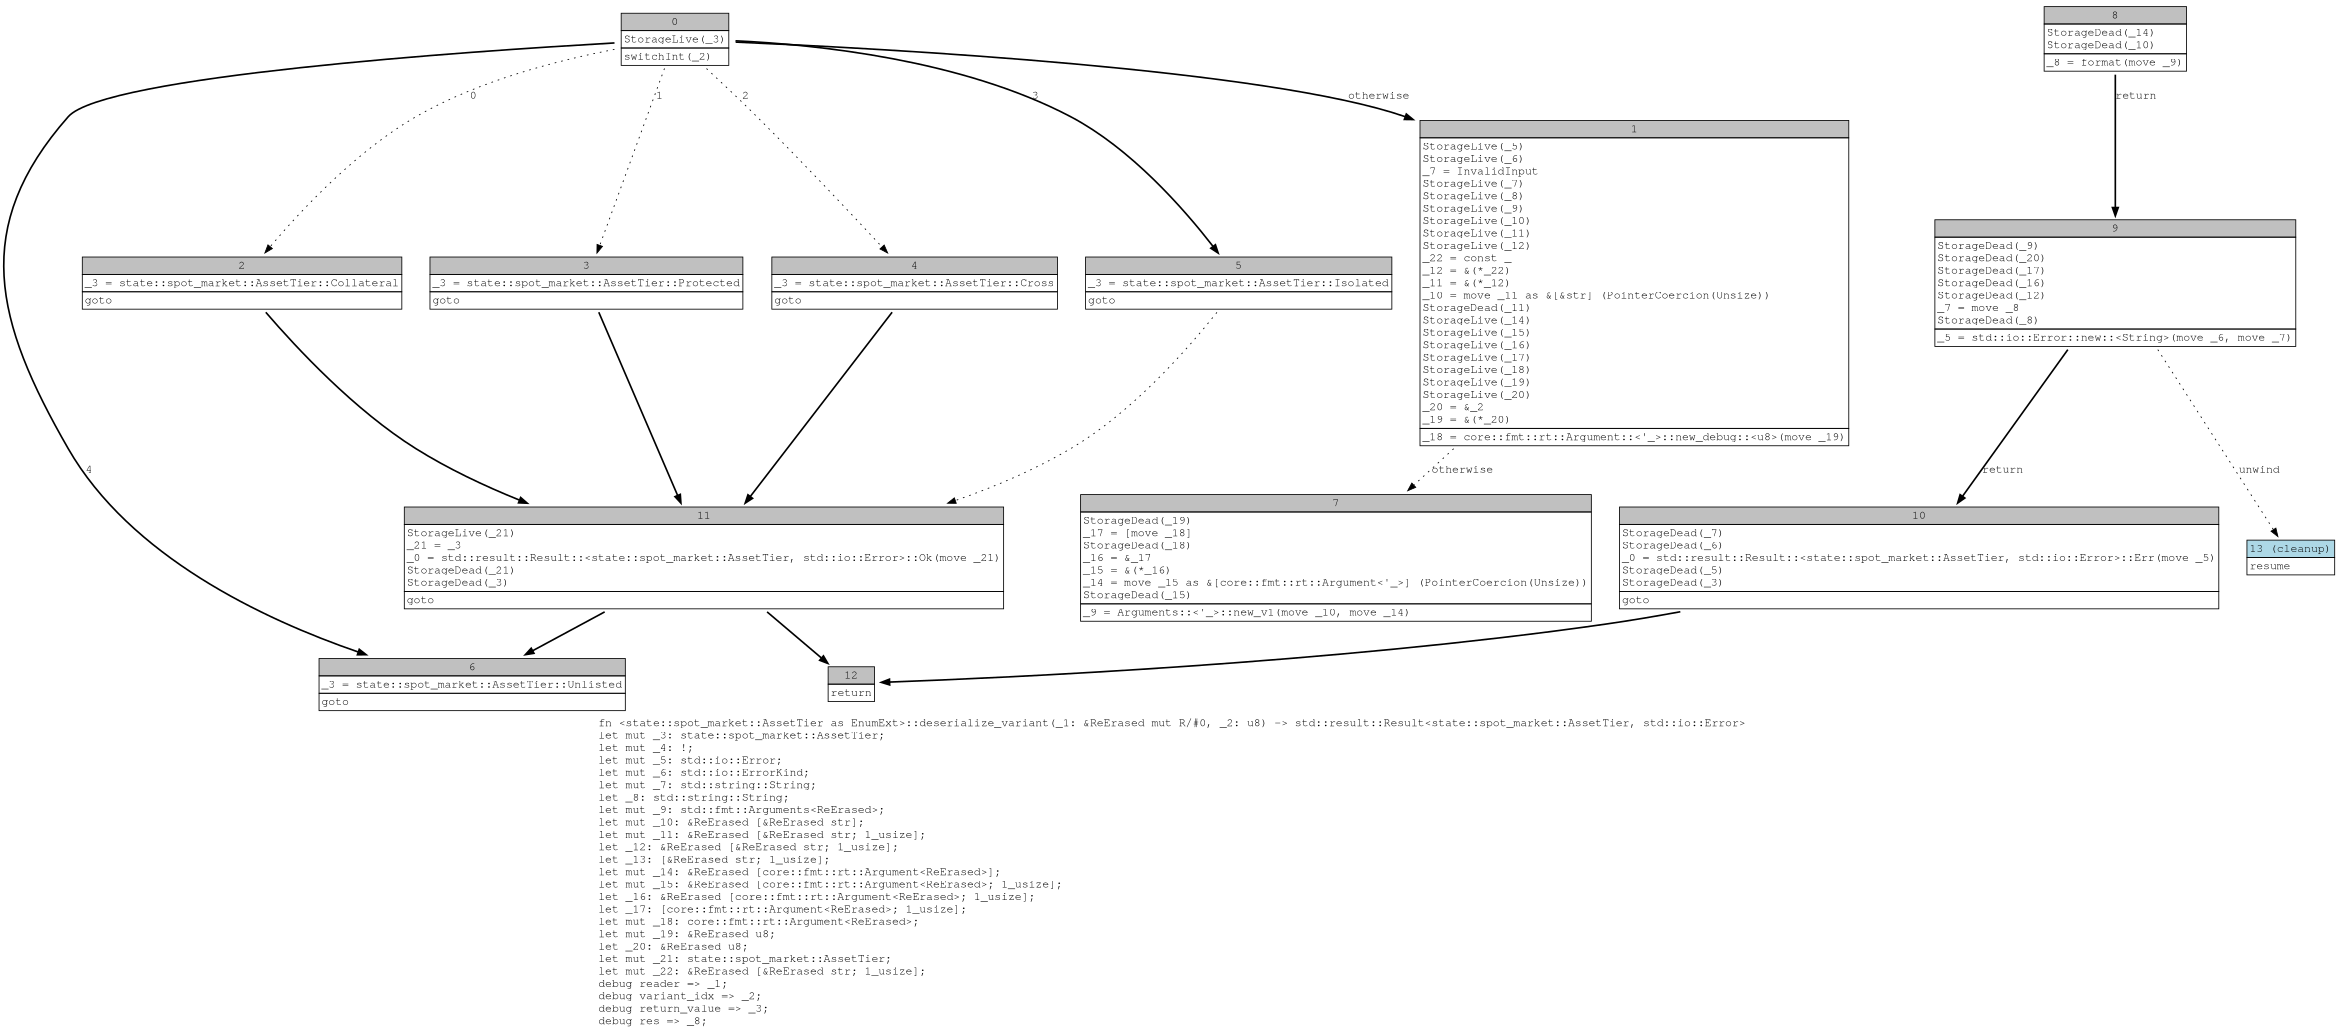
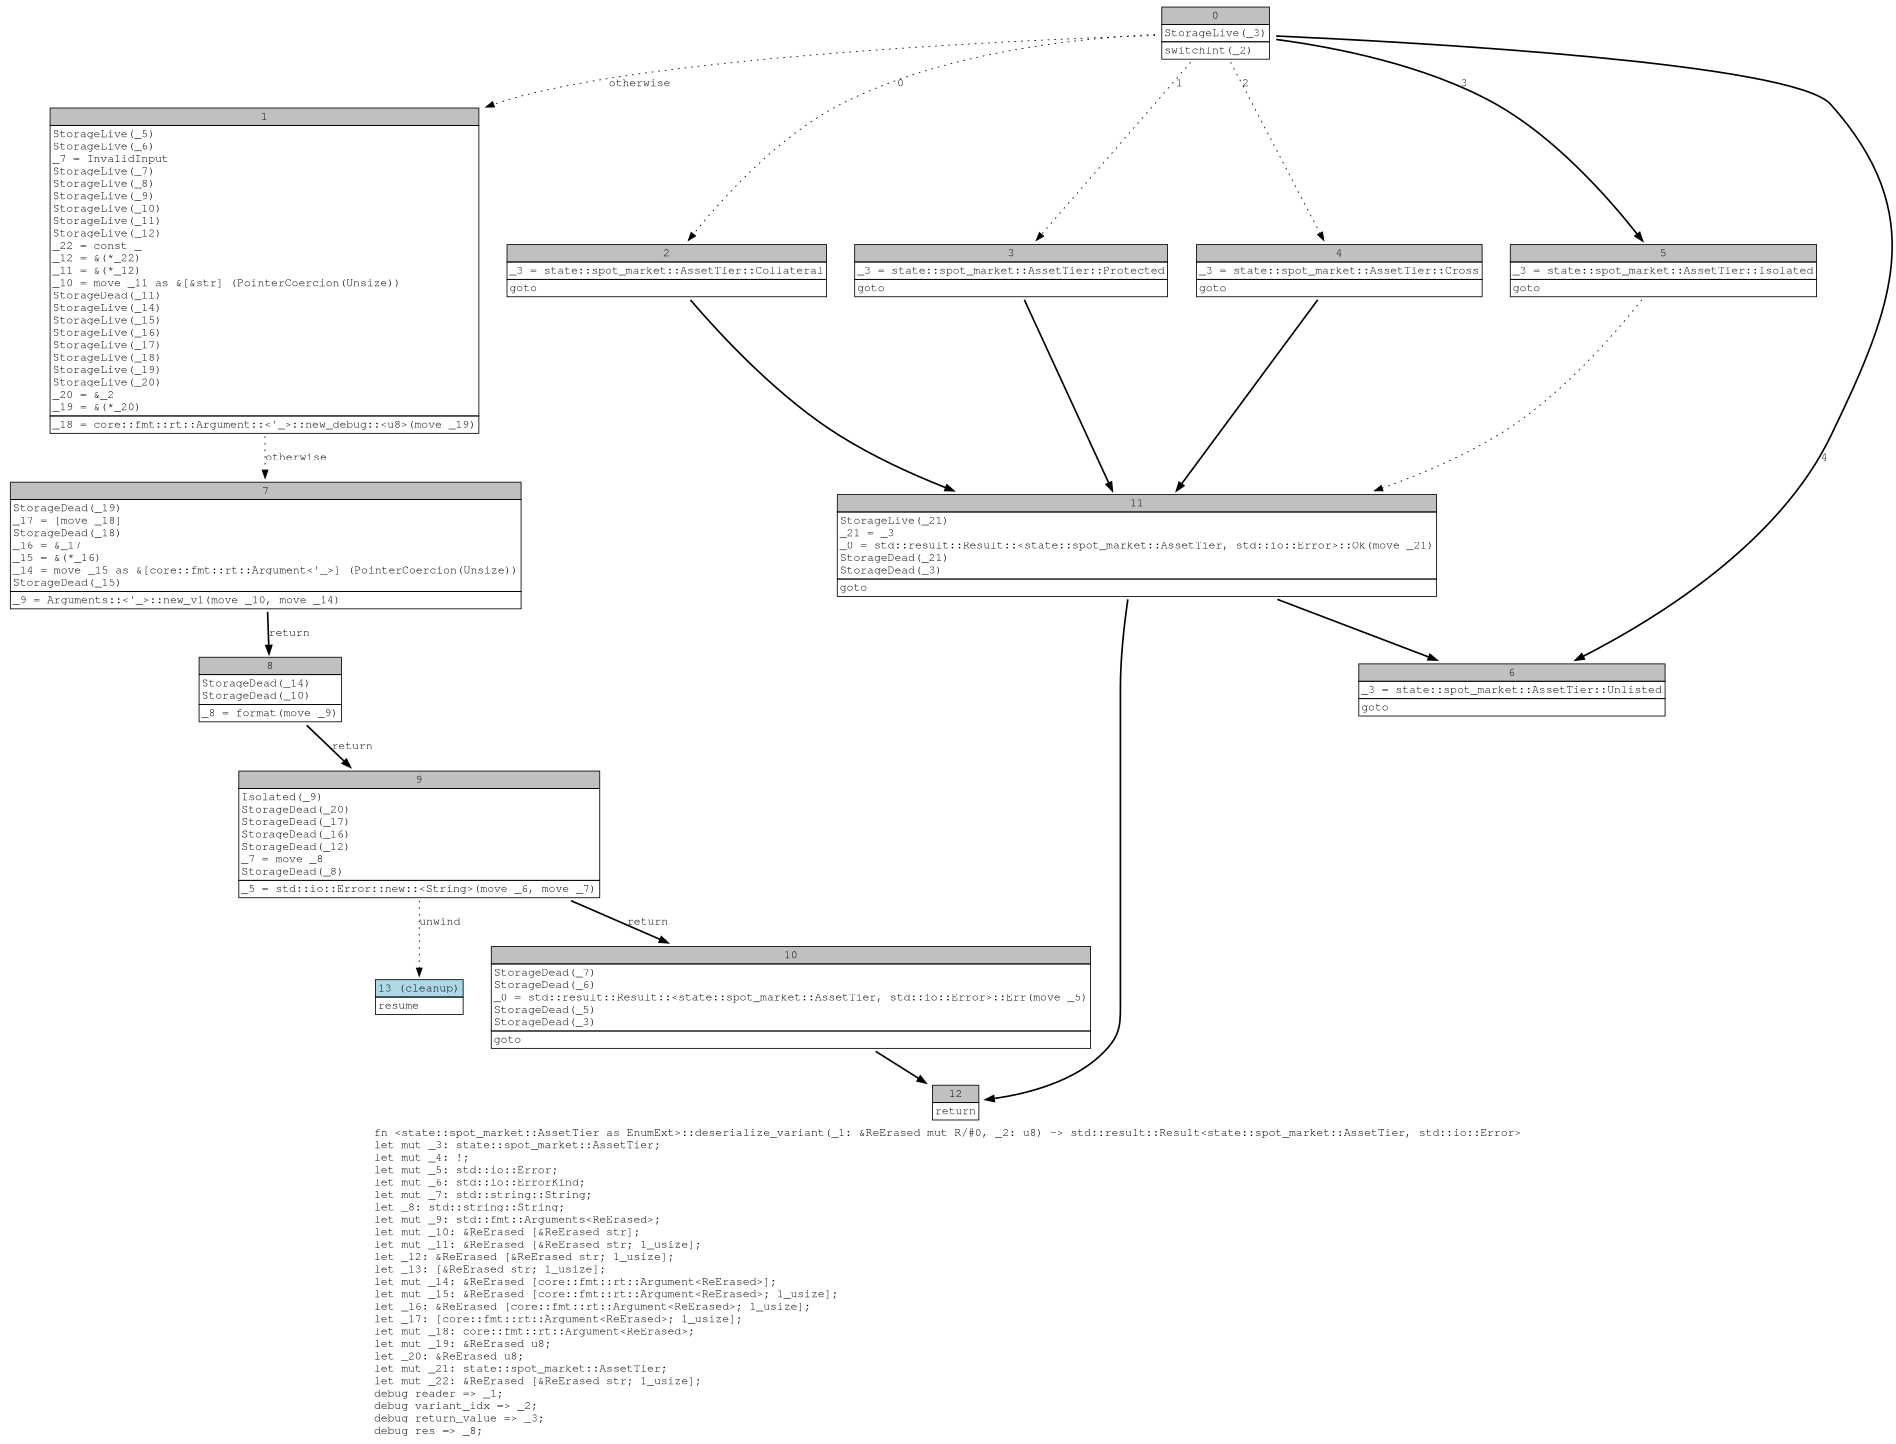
edge "0" -> "1": style bold -> dotted
node "9": text "StorageDead(_9)" -> "Isolated(_9)"
edge "7" -> "8": added, label "return"
